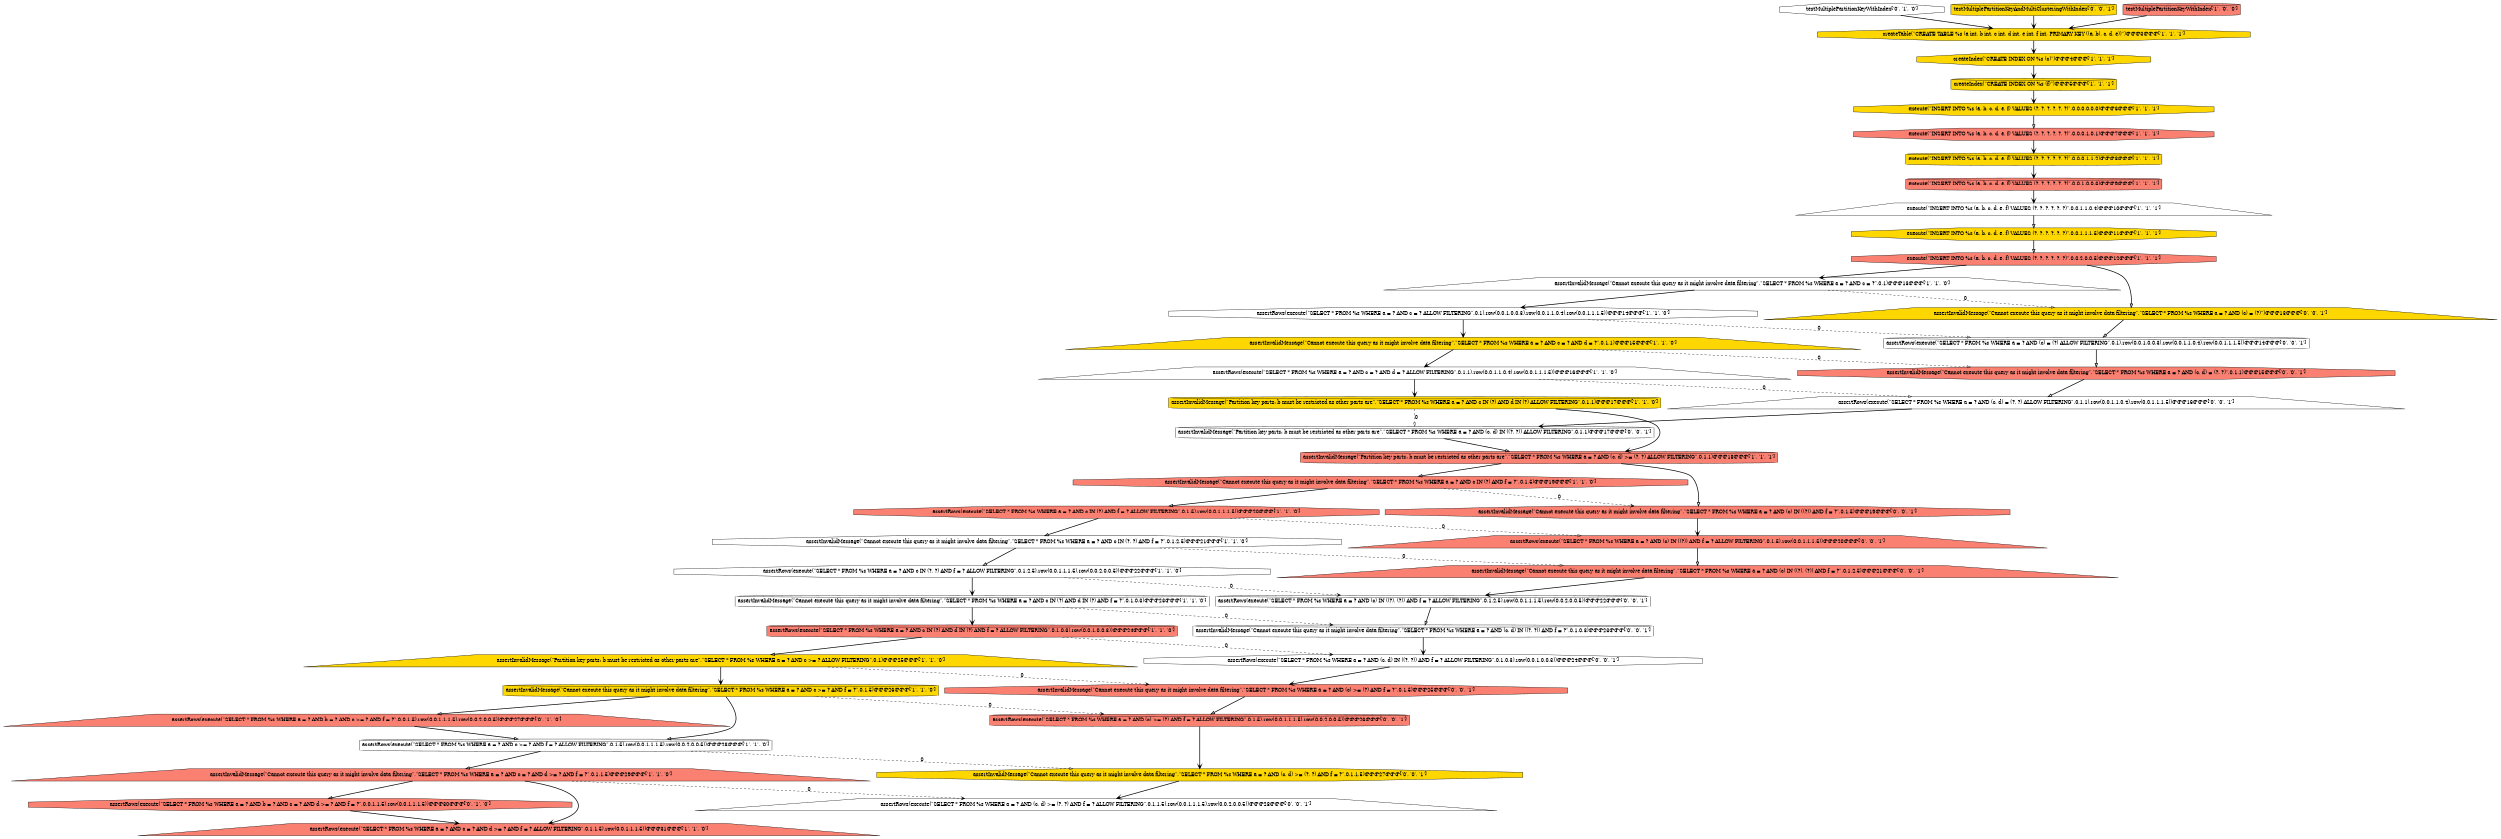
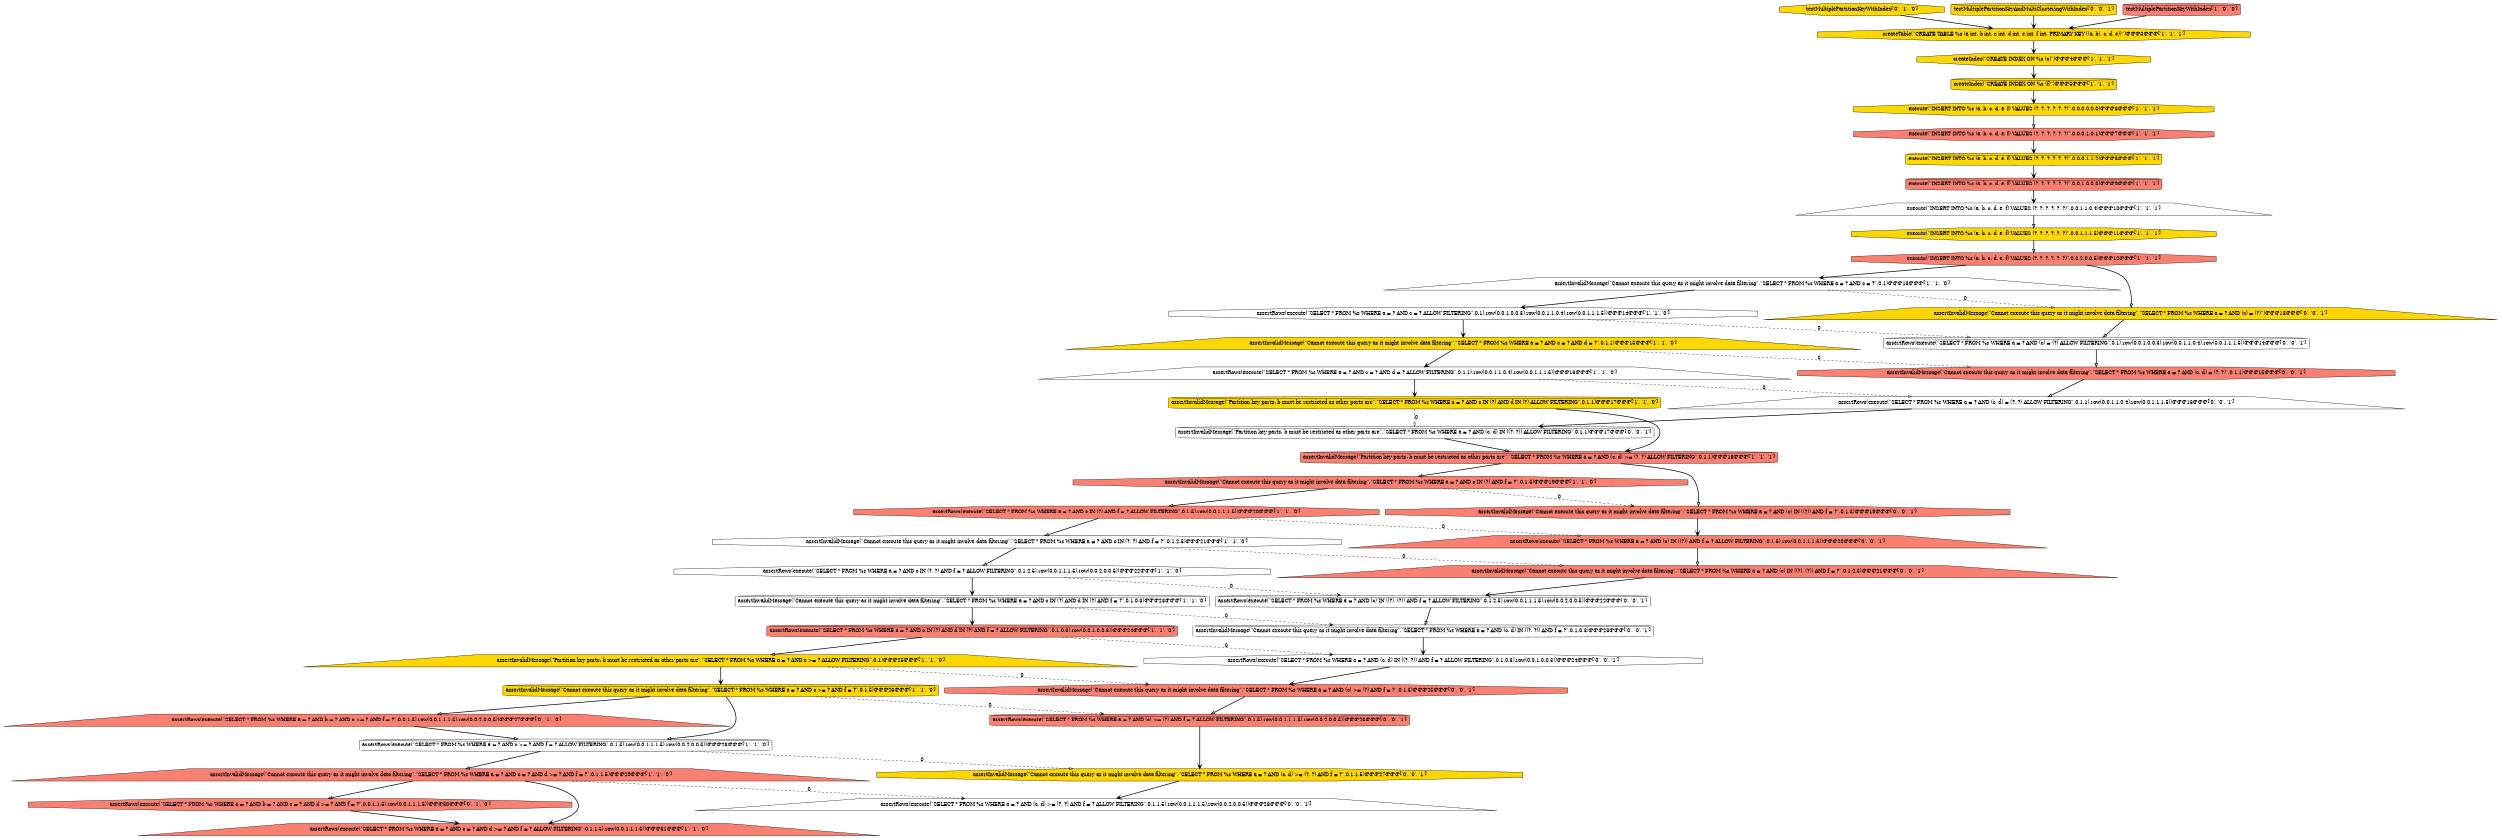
node "testMultiplePartitionKeyWithIndex['0', '1', '0']": fillcolor white -> gold
